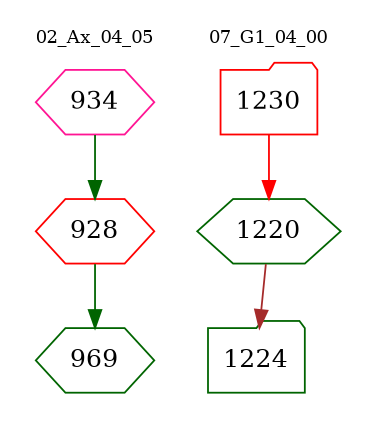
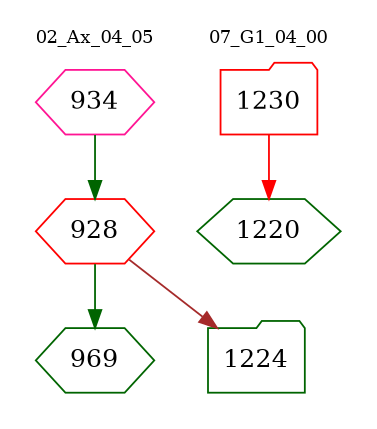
edge "1220" -> "1224": now "928" -> "1224"
